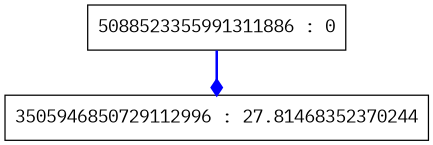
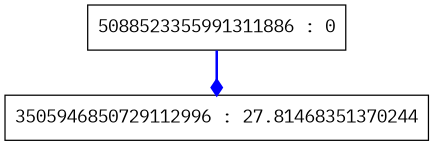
node "3505946850729112996 : 27.81468352370244": label "3505946850729112996 : 27.81468352370244" -> "3505946850729112996 : 27.81468351370244"
